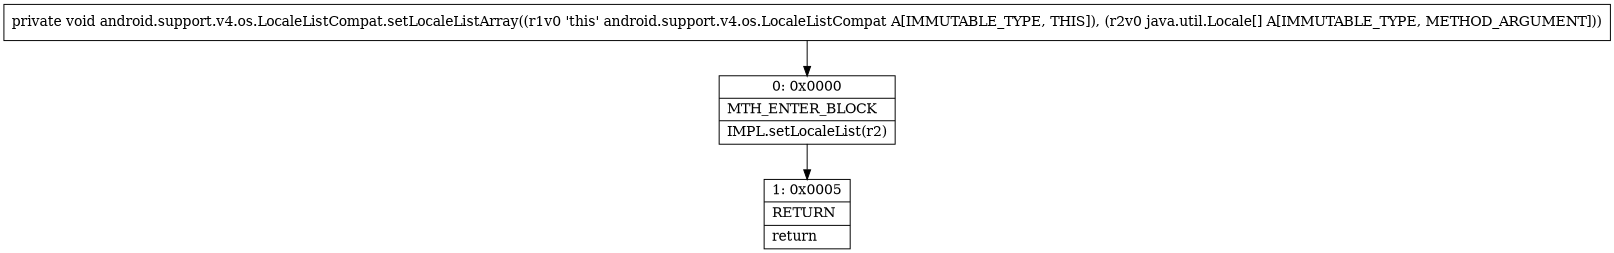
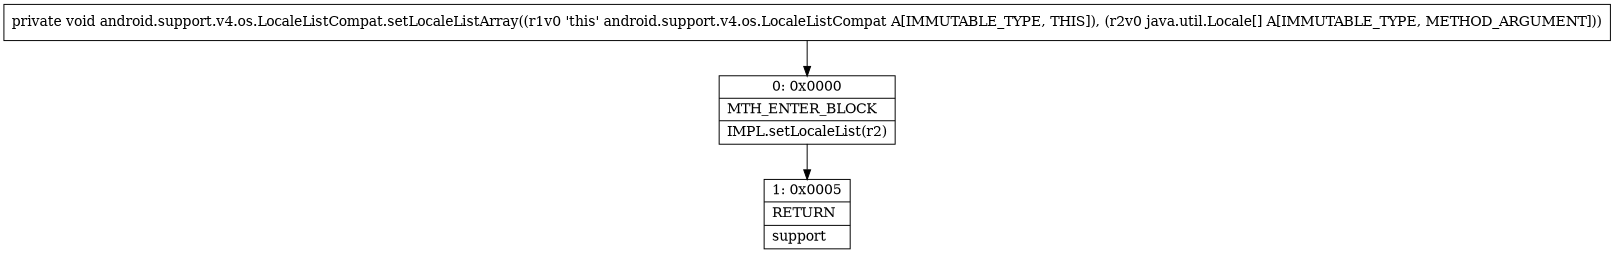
node "1: 0x0005": text "return" -> "support"
